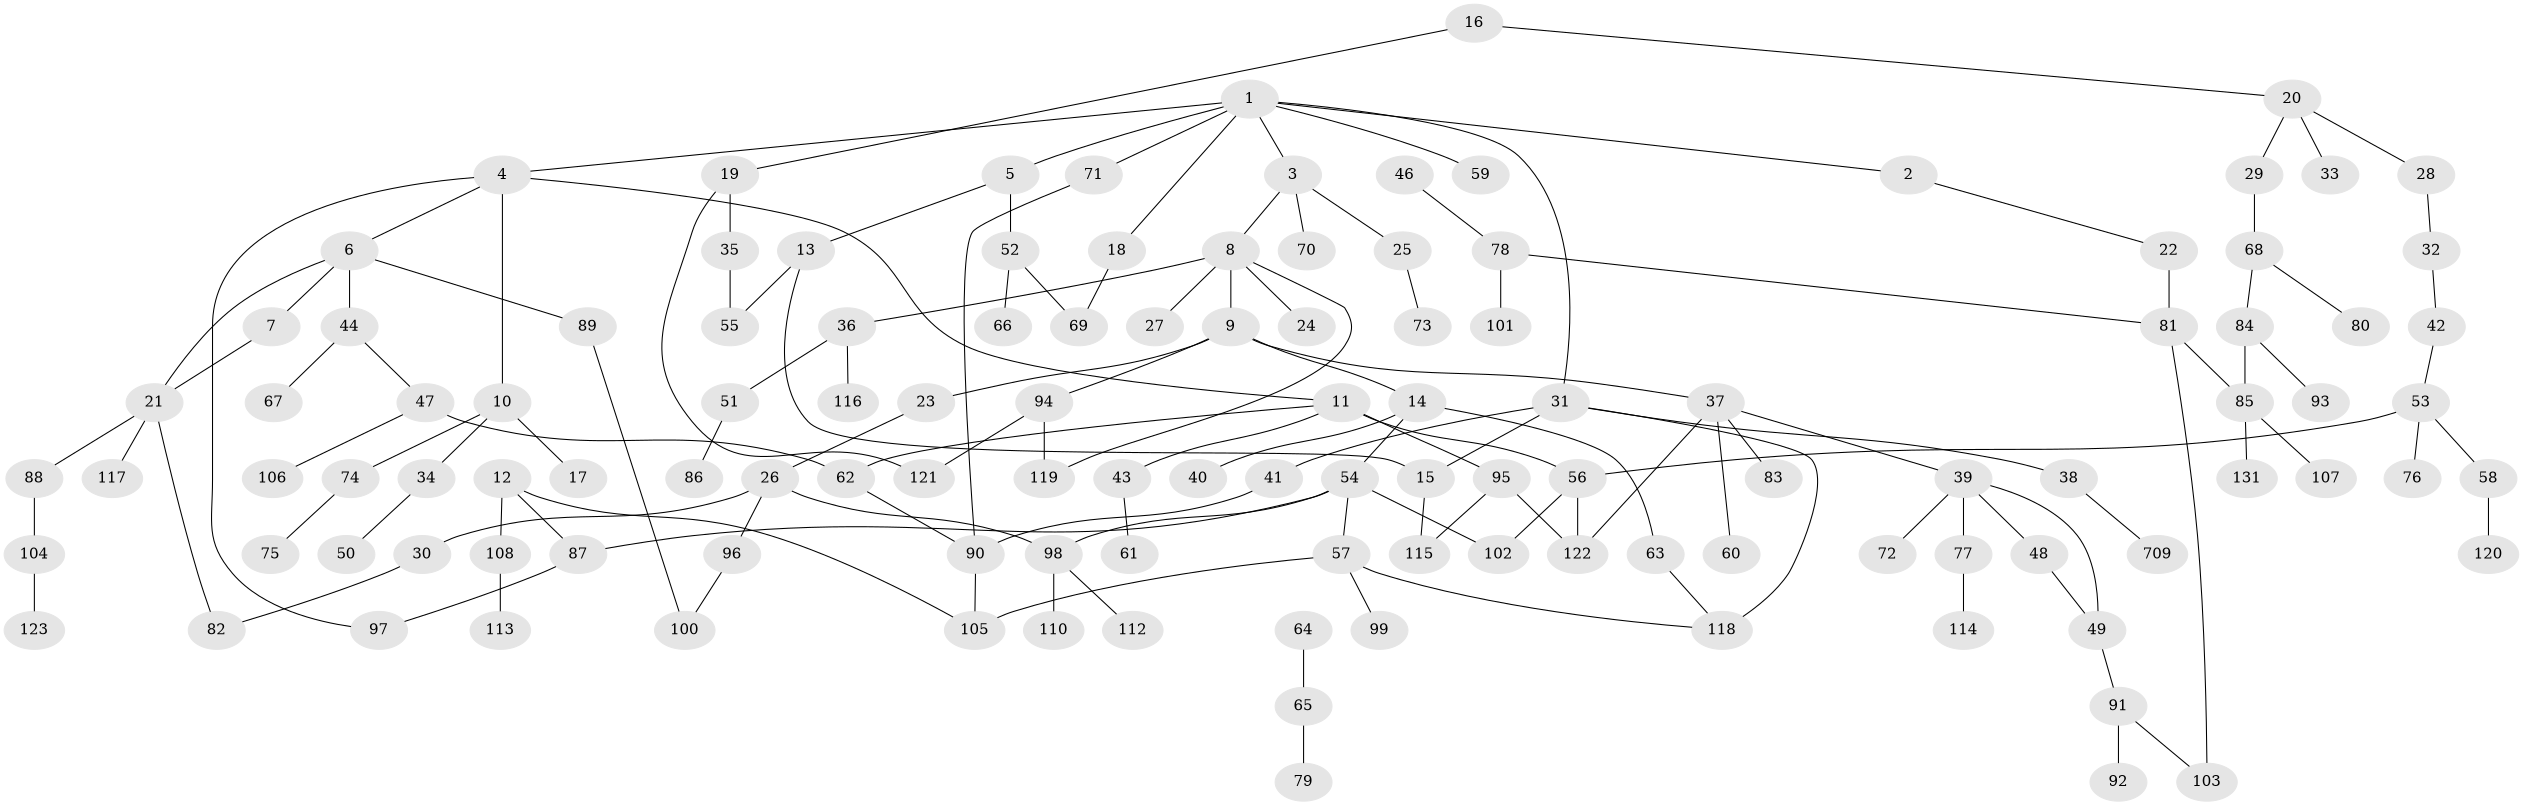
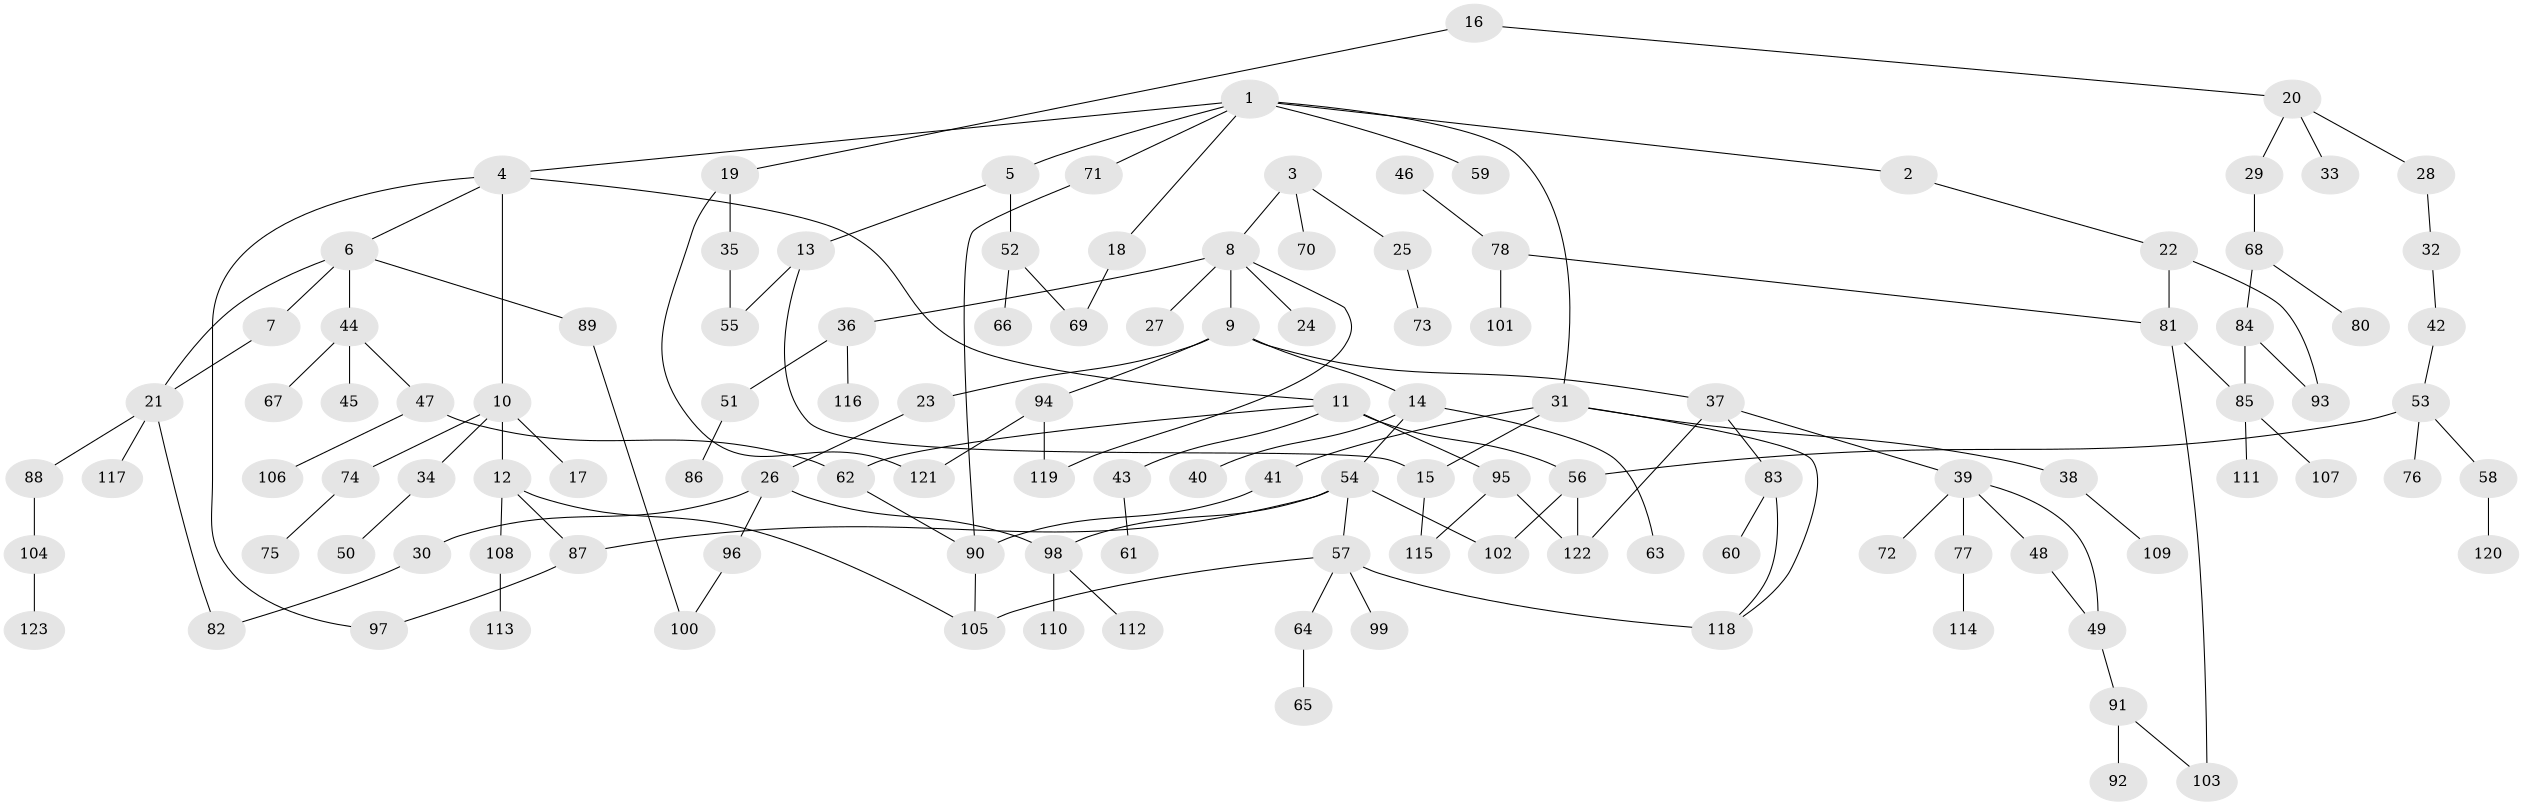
edge "1" -- "3": removed
edge "22" -- "93": added
node "45": added
edge "10" -- "12": added
edge "37" -- "60": now "83" -- "60"
node "131": label "131" -> "111"
node "709": label "709" -> "109"
edge "57" -- "64": added
edge "63" -- "118": now "83" -- "118"
node "79": removed
